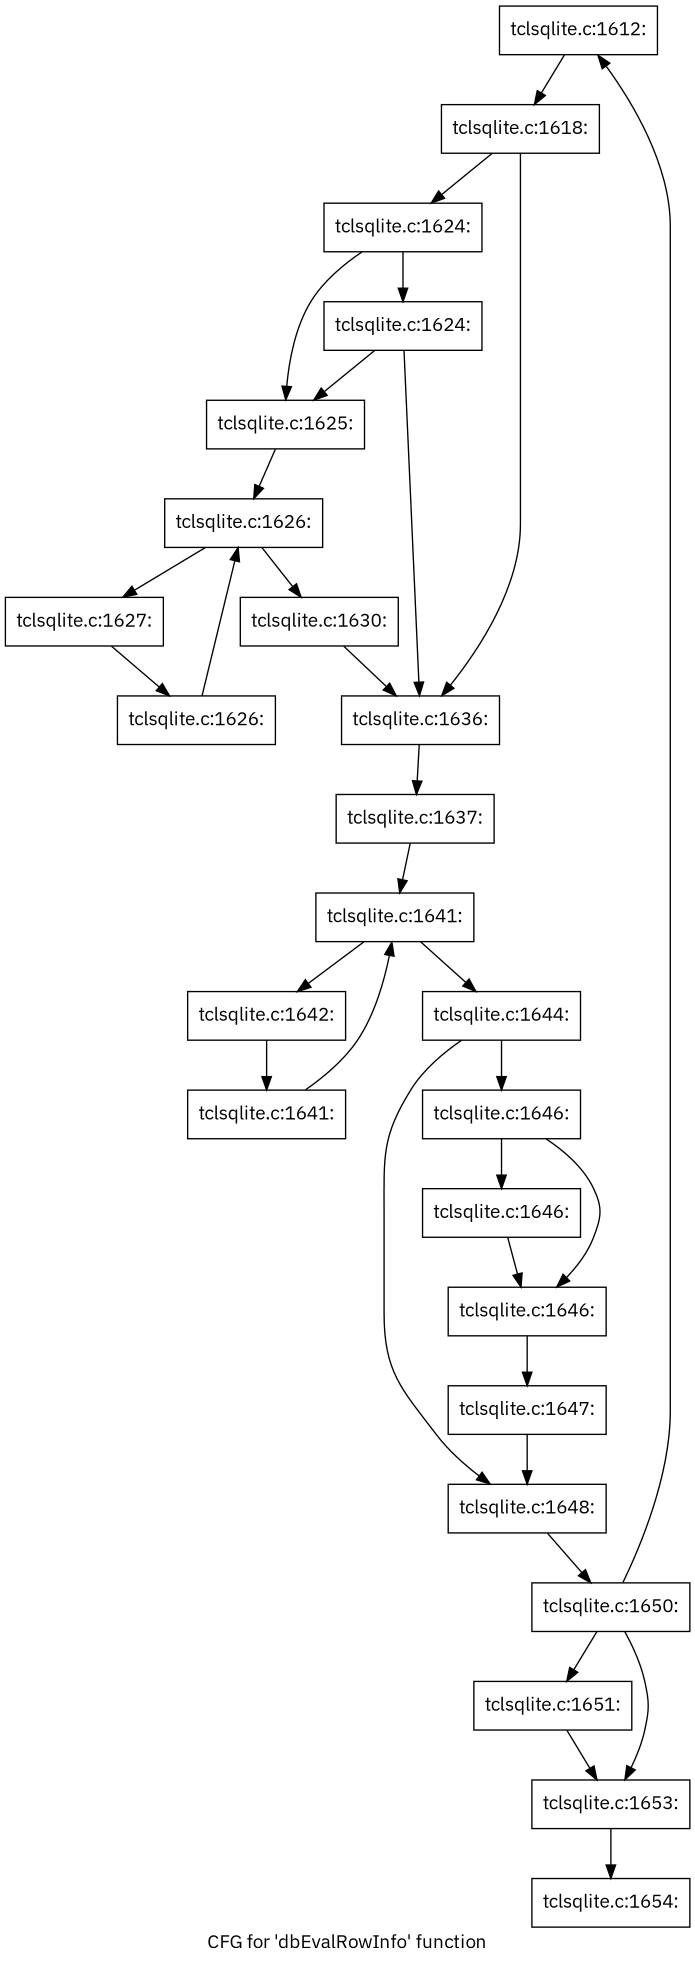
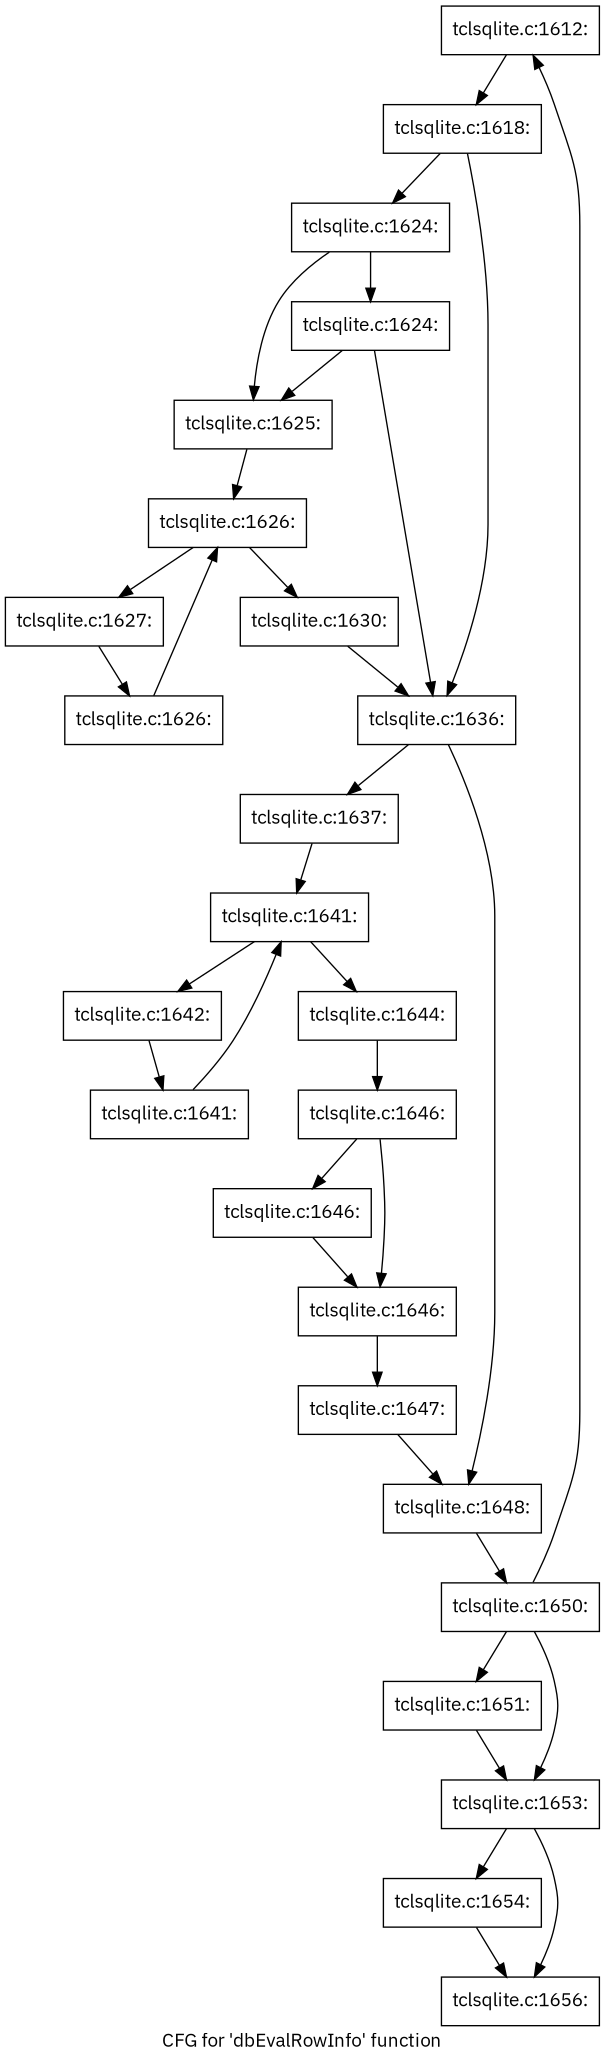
edge "tclsqlite.c:1644:" -> "tclsqlite.c:1648:": now "tclsqlite.c:1636:" -> "tclsqlite.c:1648:"
node "tclsqlite.c:1656:": added
